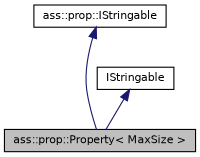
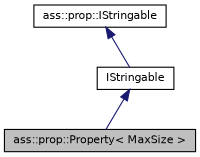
edge "ass::prop::Property< MaxSize >" -> "ass::prop::IStringable": now "IStringable" -> "ass::prop::IStringable"
